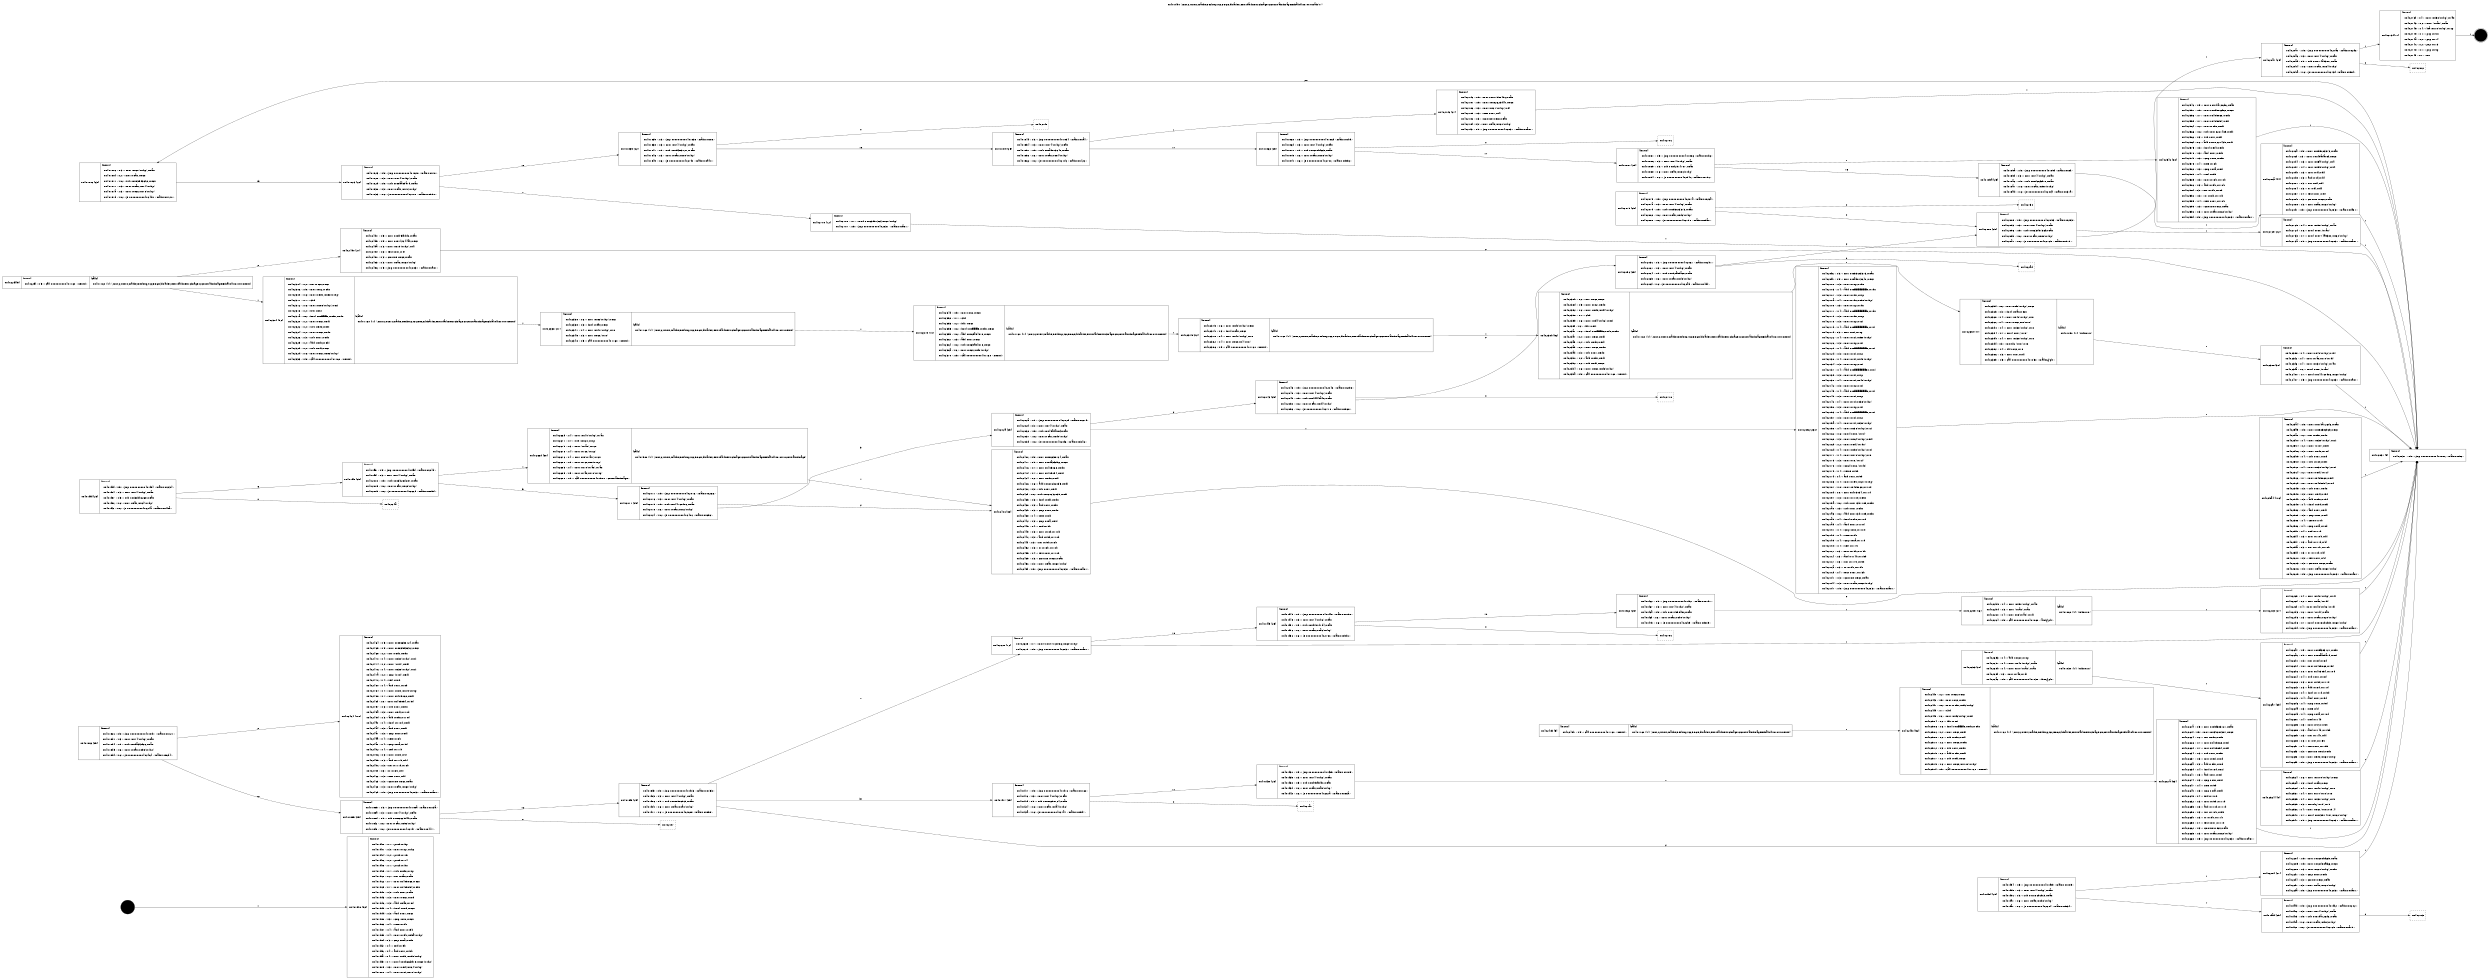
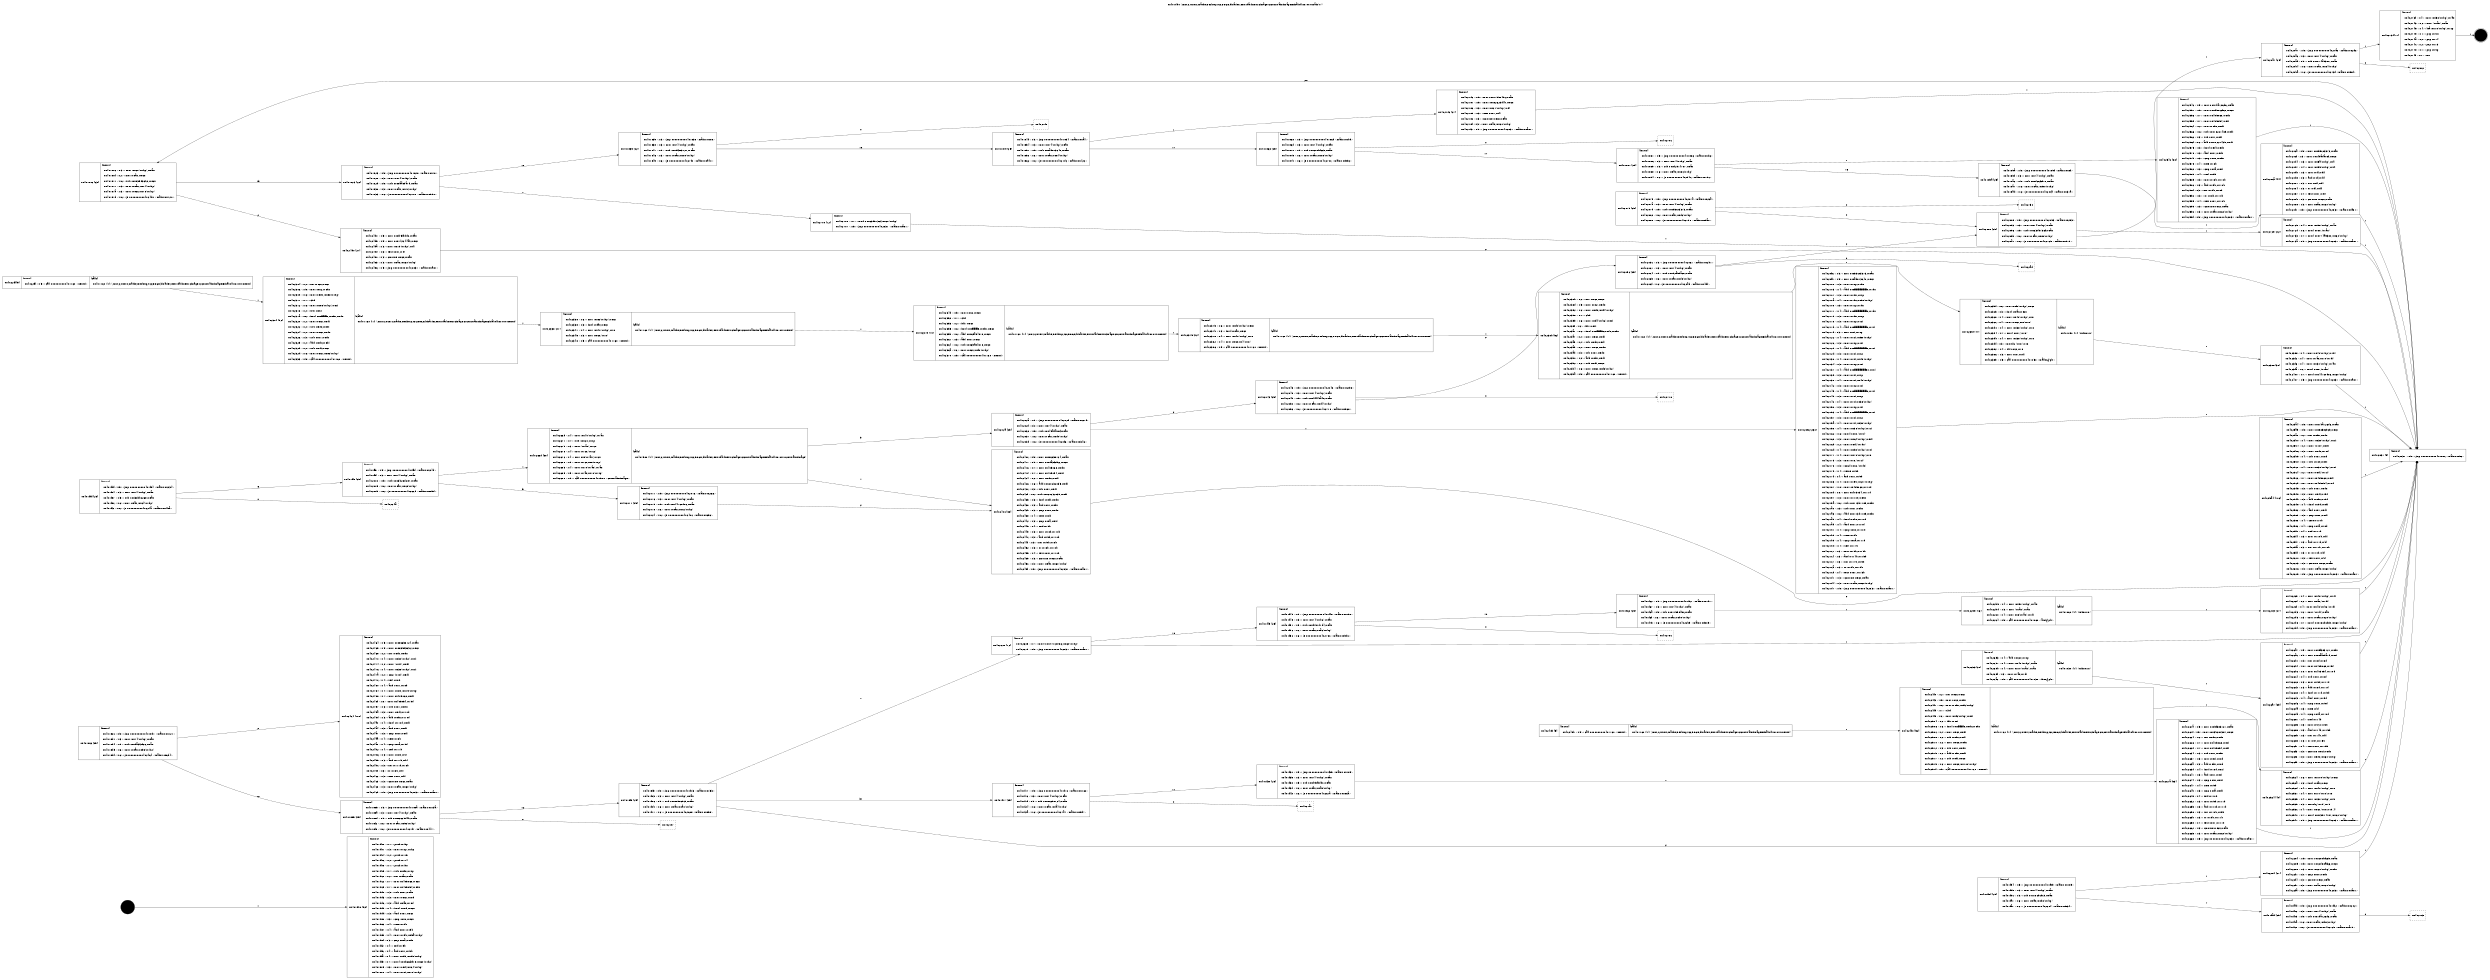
edge "0x4022ff [5]" -> "0x4024d0 [27]": now "0x401e0c [23]" -> "0x4024d0 [27]"
edge "0x402011 [25]" -> "0x40202a [25]": now "0x40266d [38]" -> "0x40202a [25]"
edge "0x4024f0 [52]" -> "0x402524 [40]": added, label "1"
